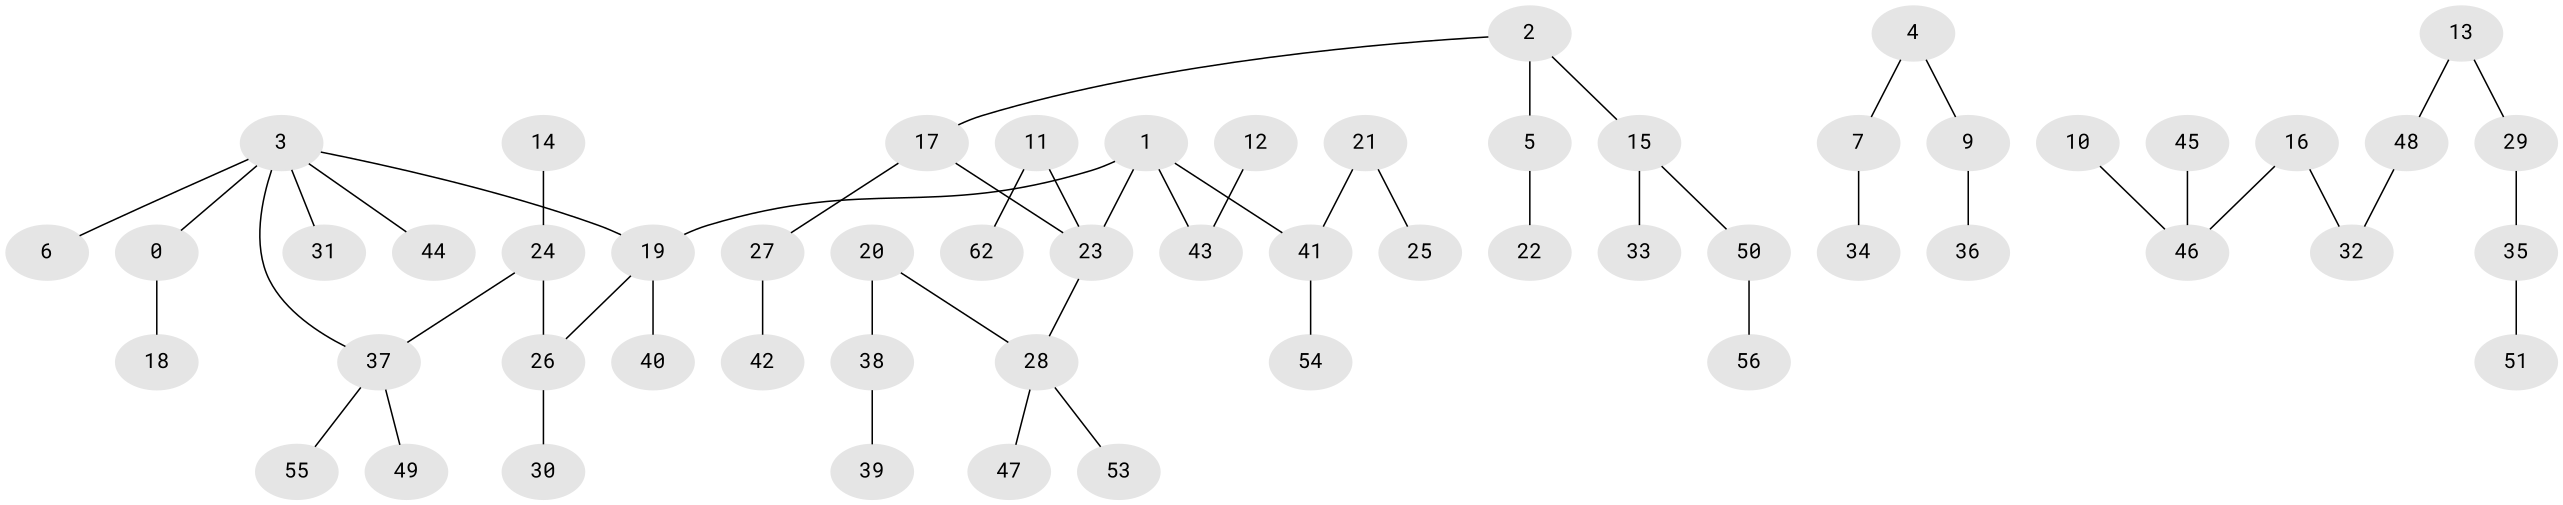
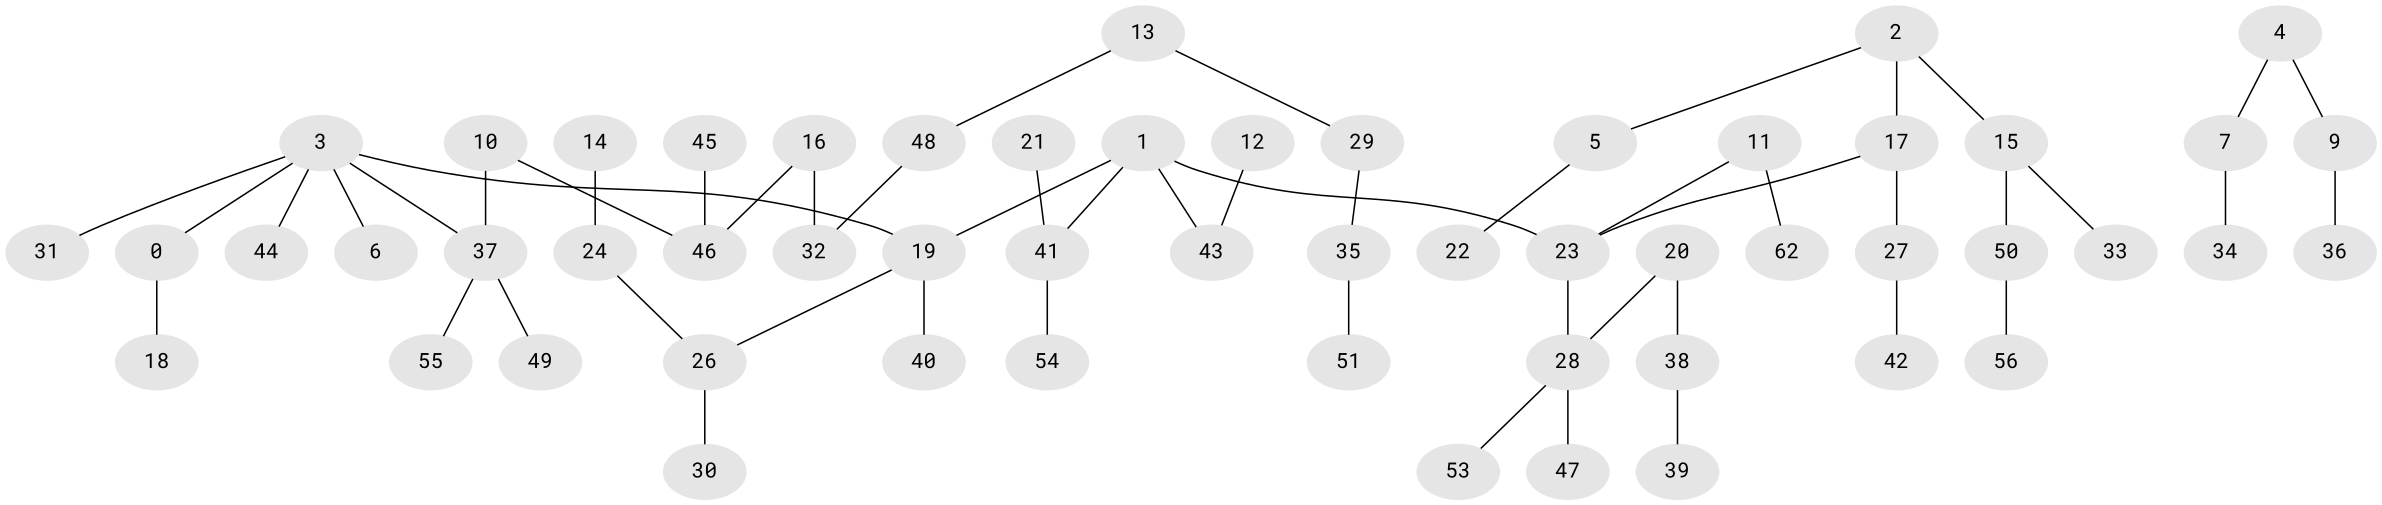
node "25": removed
edge "24" -- "37": now "10" -- "37"
